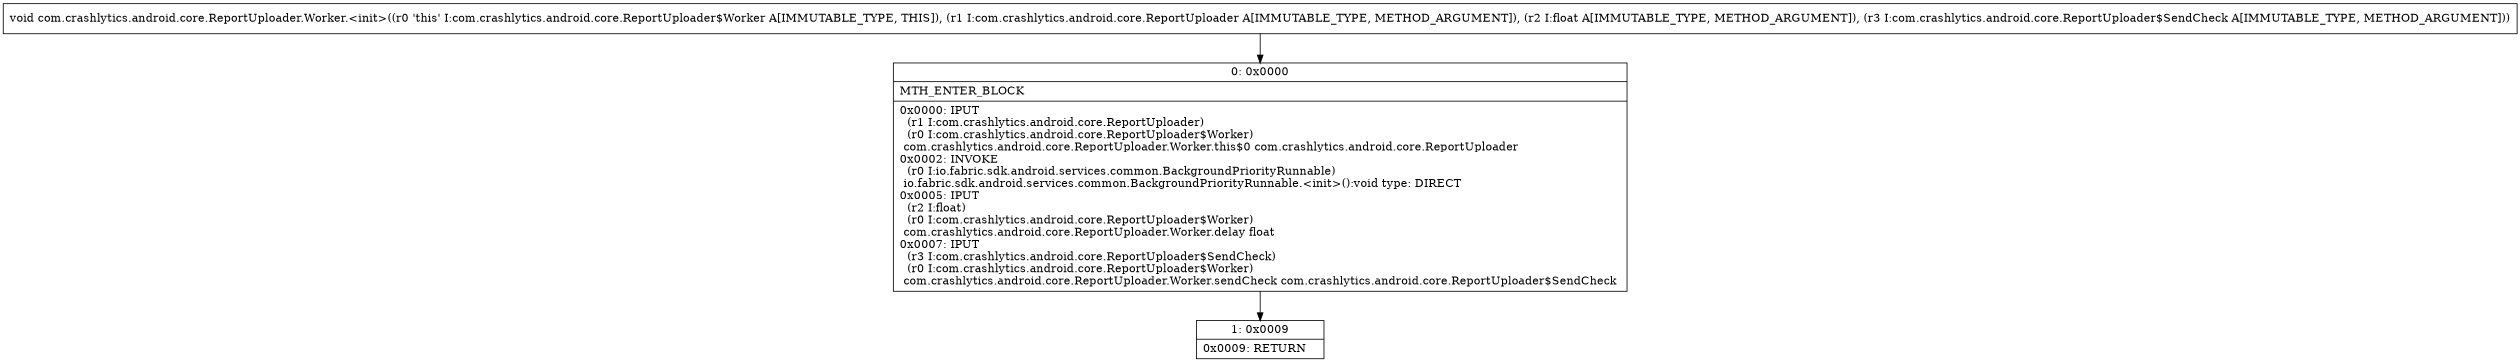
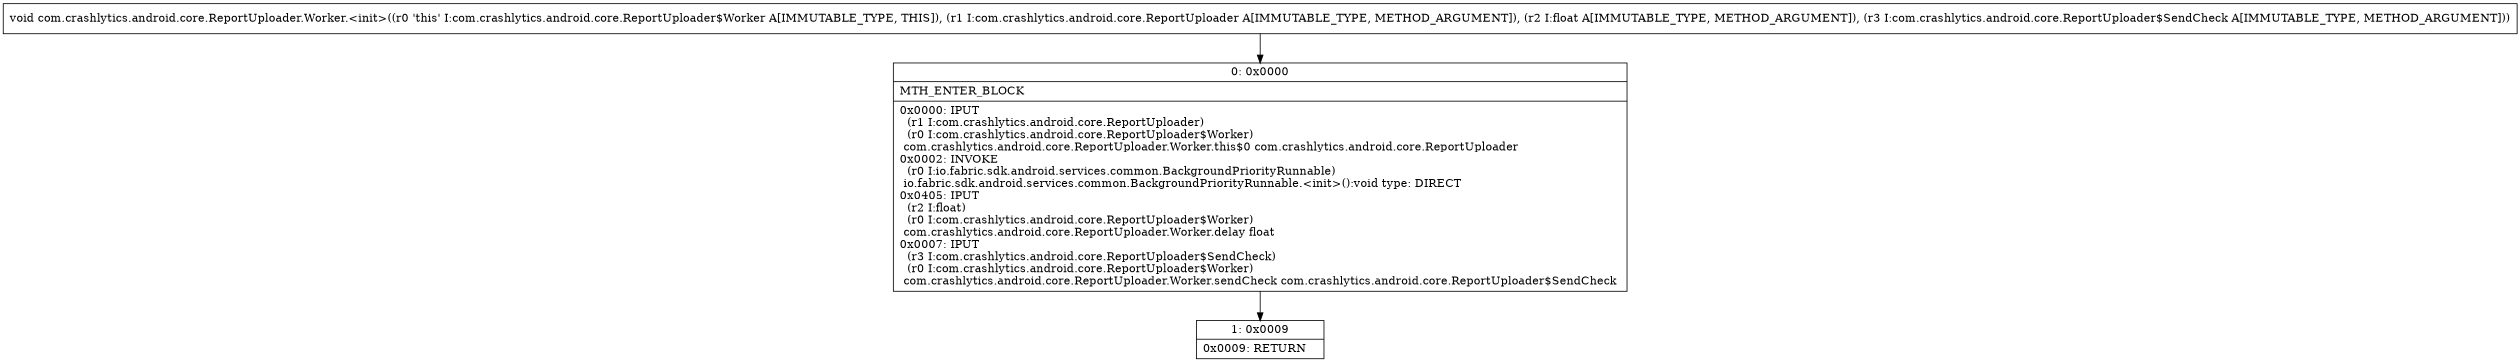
node "0: 0x0000": text "0x0005: IPUT" -> "0x0405: IPUT"
